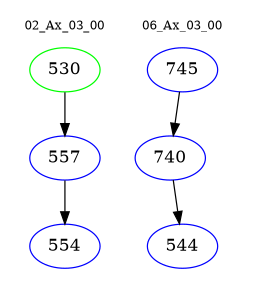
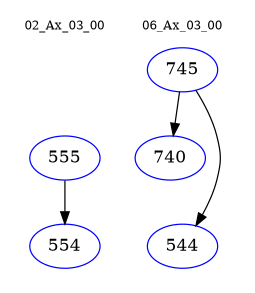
node "530": removed
node "557": label "557" -> "555"
edge "740" -> "544": now "745" -> "544"
